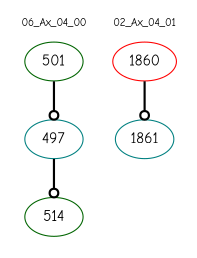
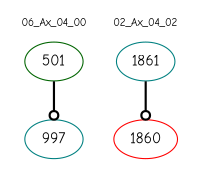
cluster "02_Ax_04_01": label "02_Ax_04_01" -> "02_Ax_04_02"
edge "1860" -> "1861": reversed
node "497": label "497" -> "997"
node "514": removed
